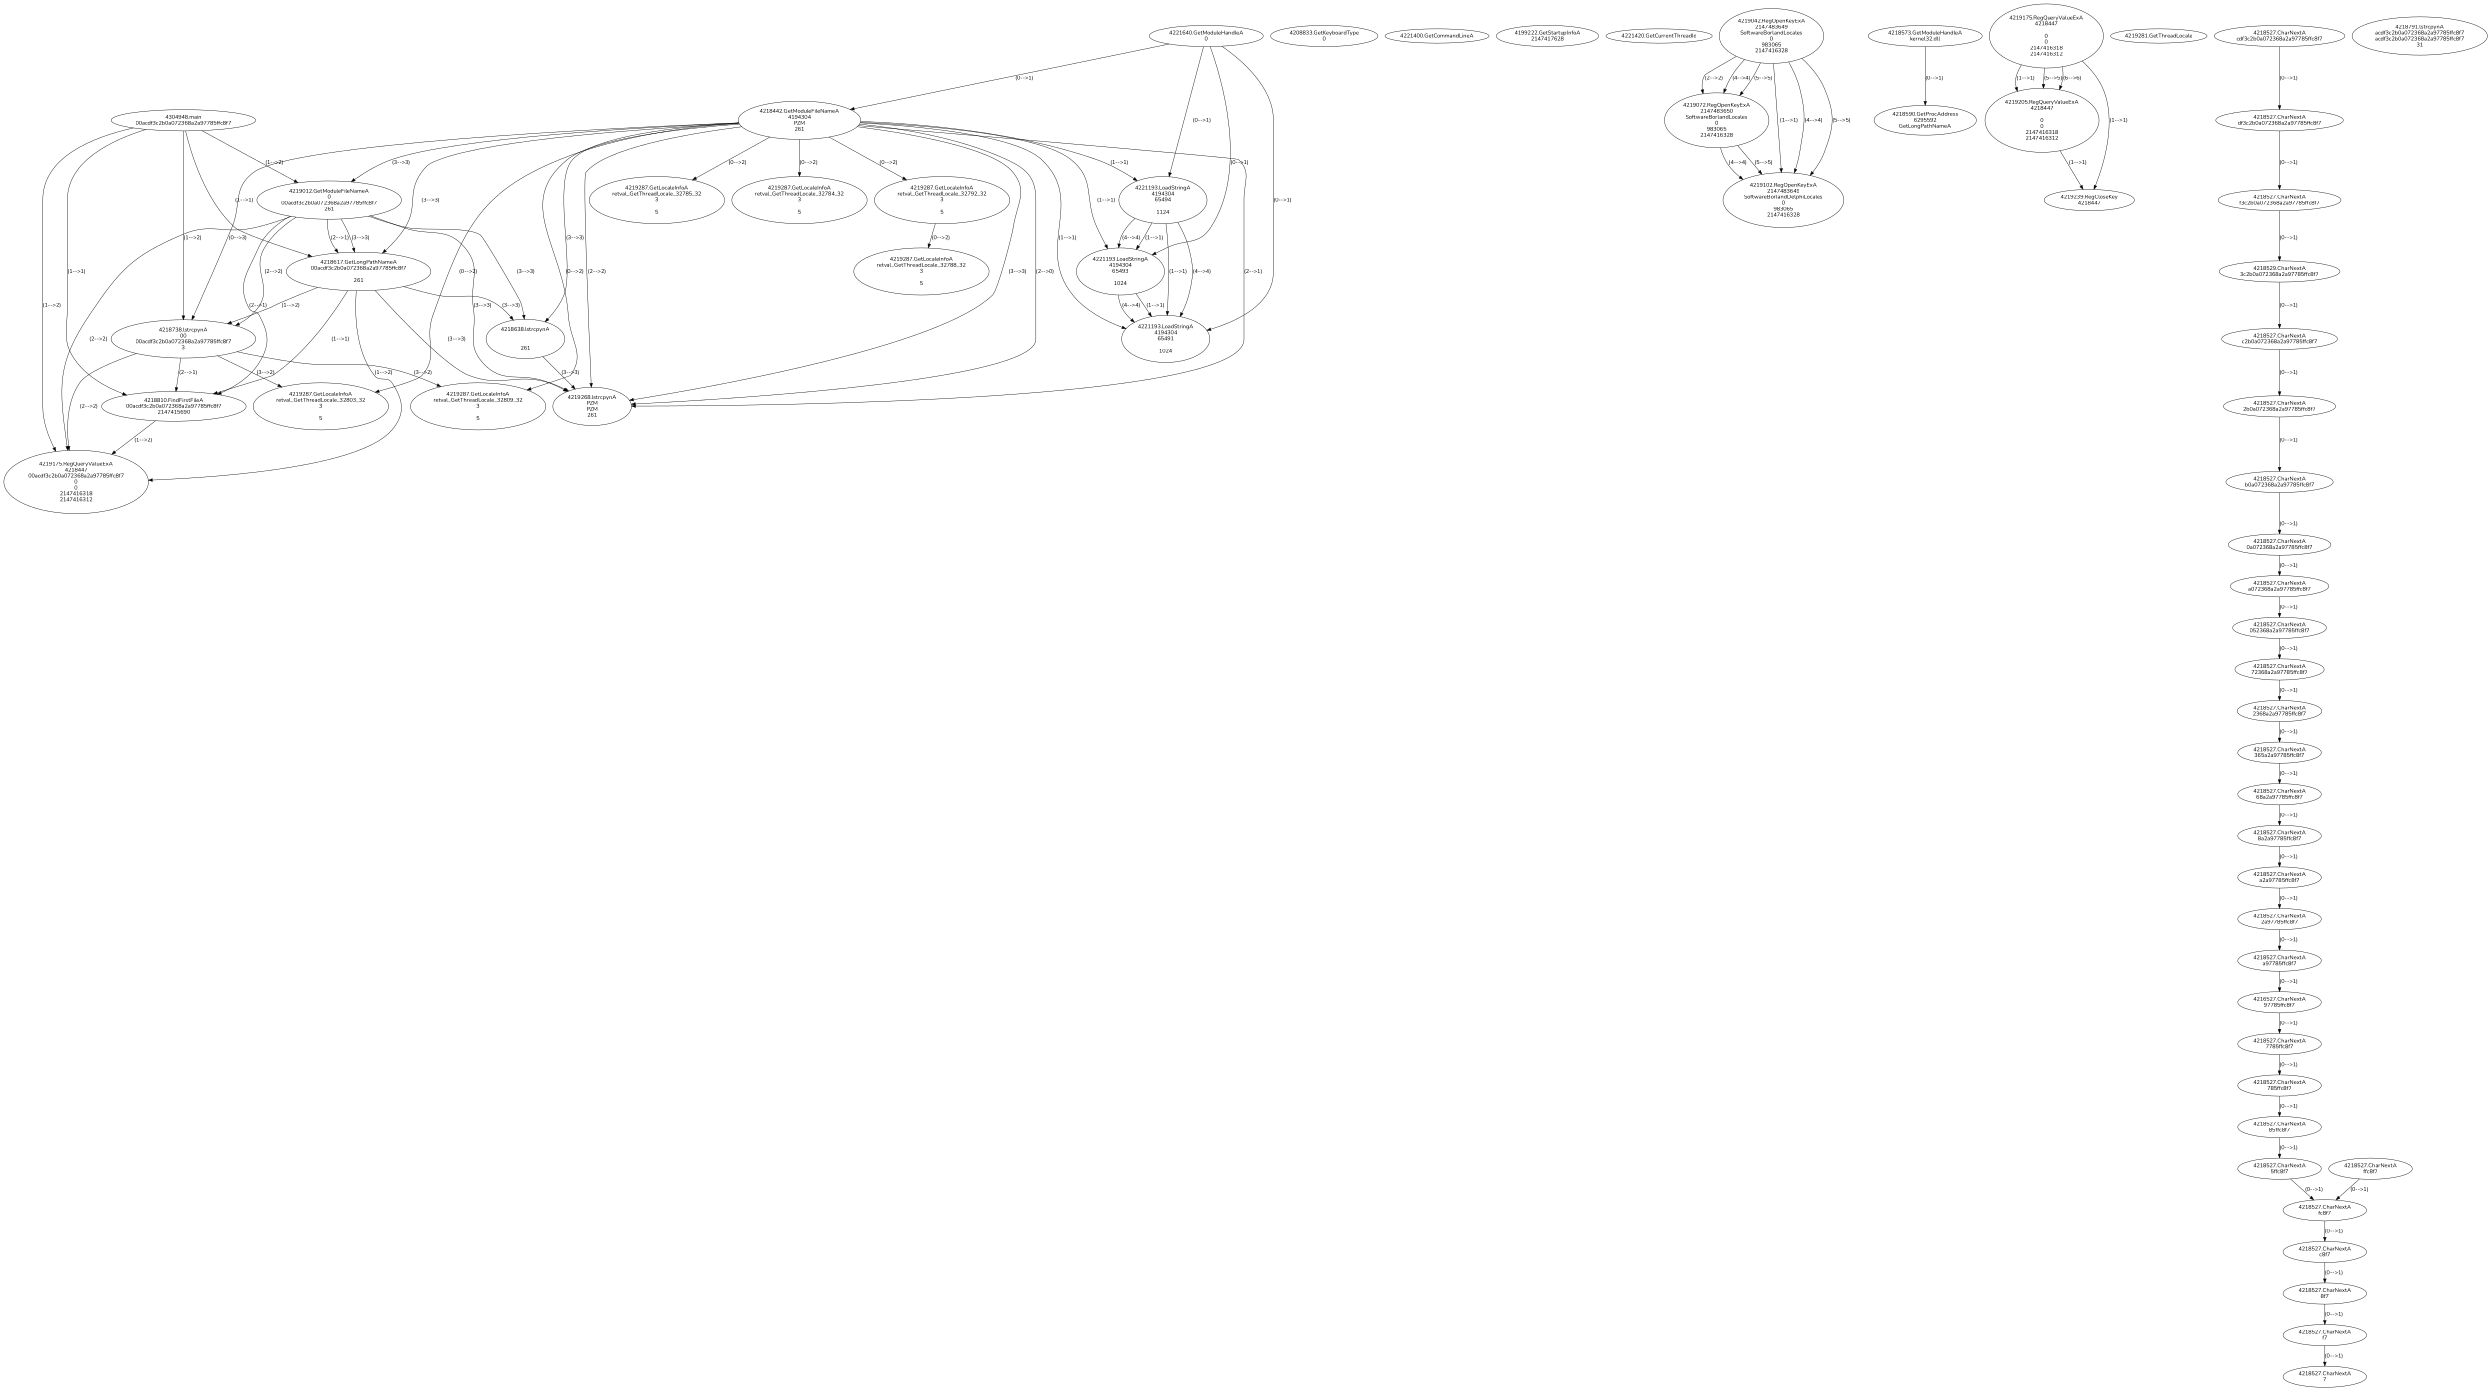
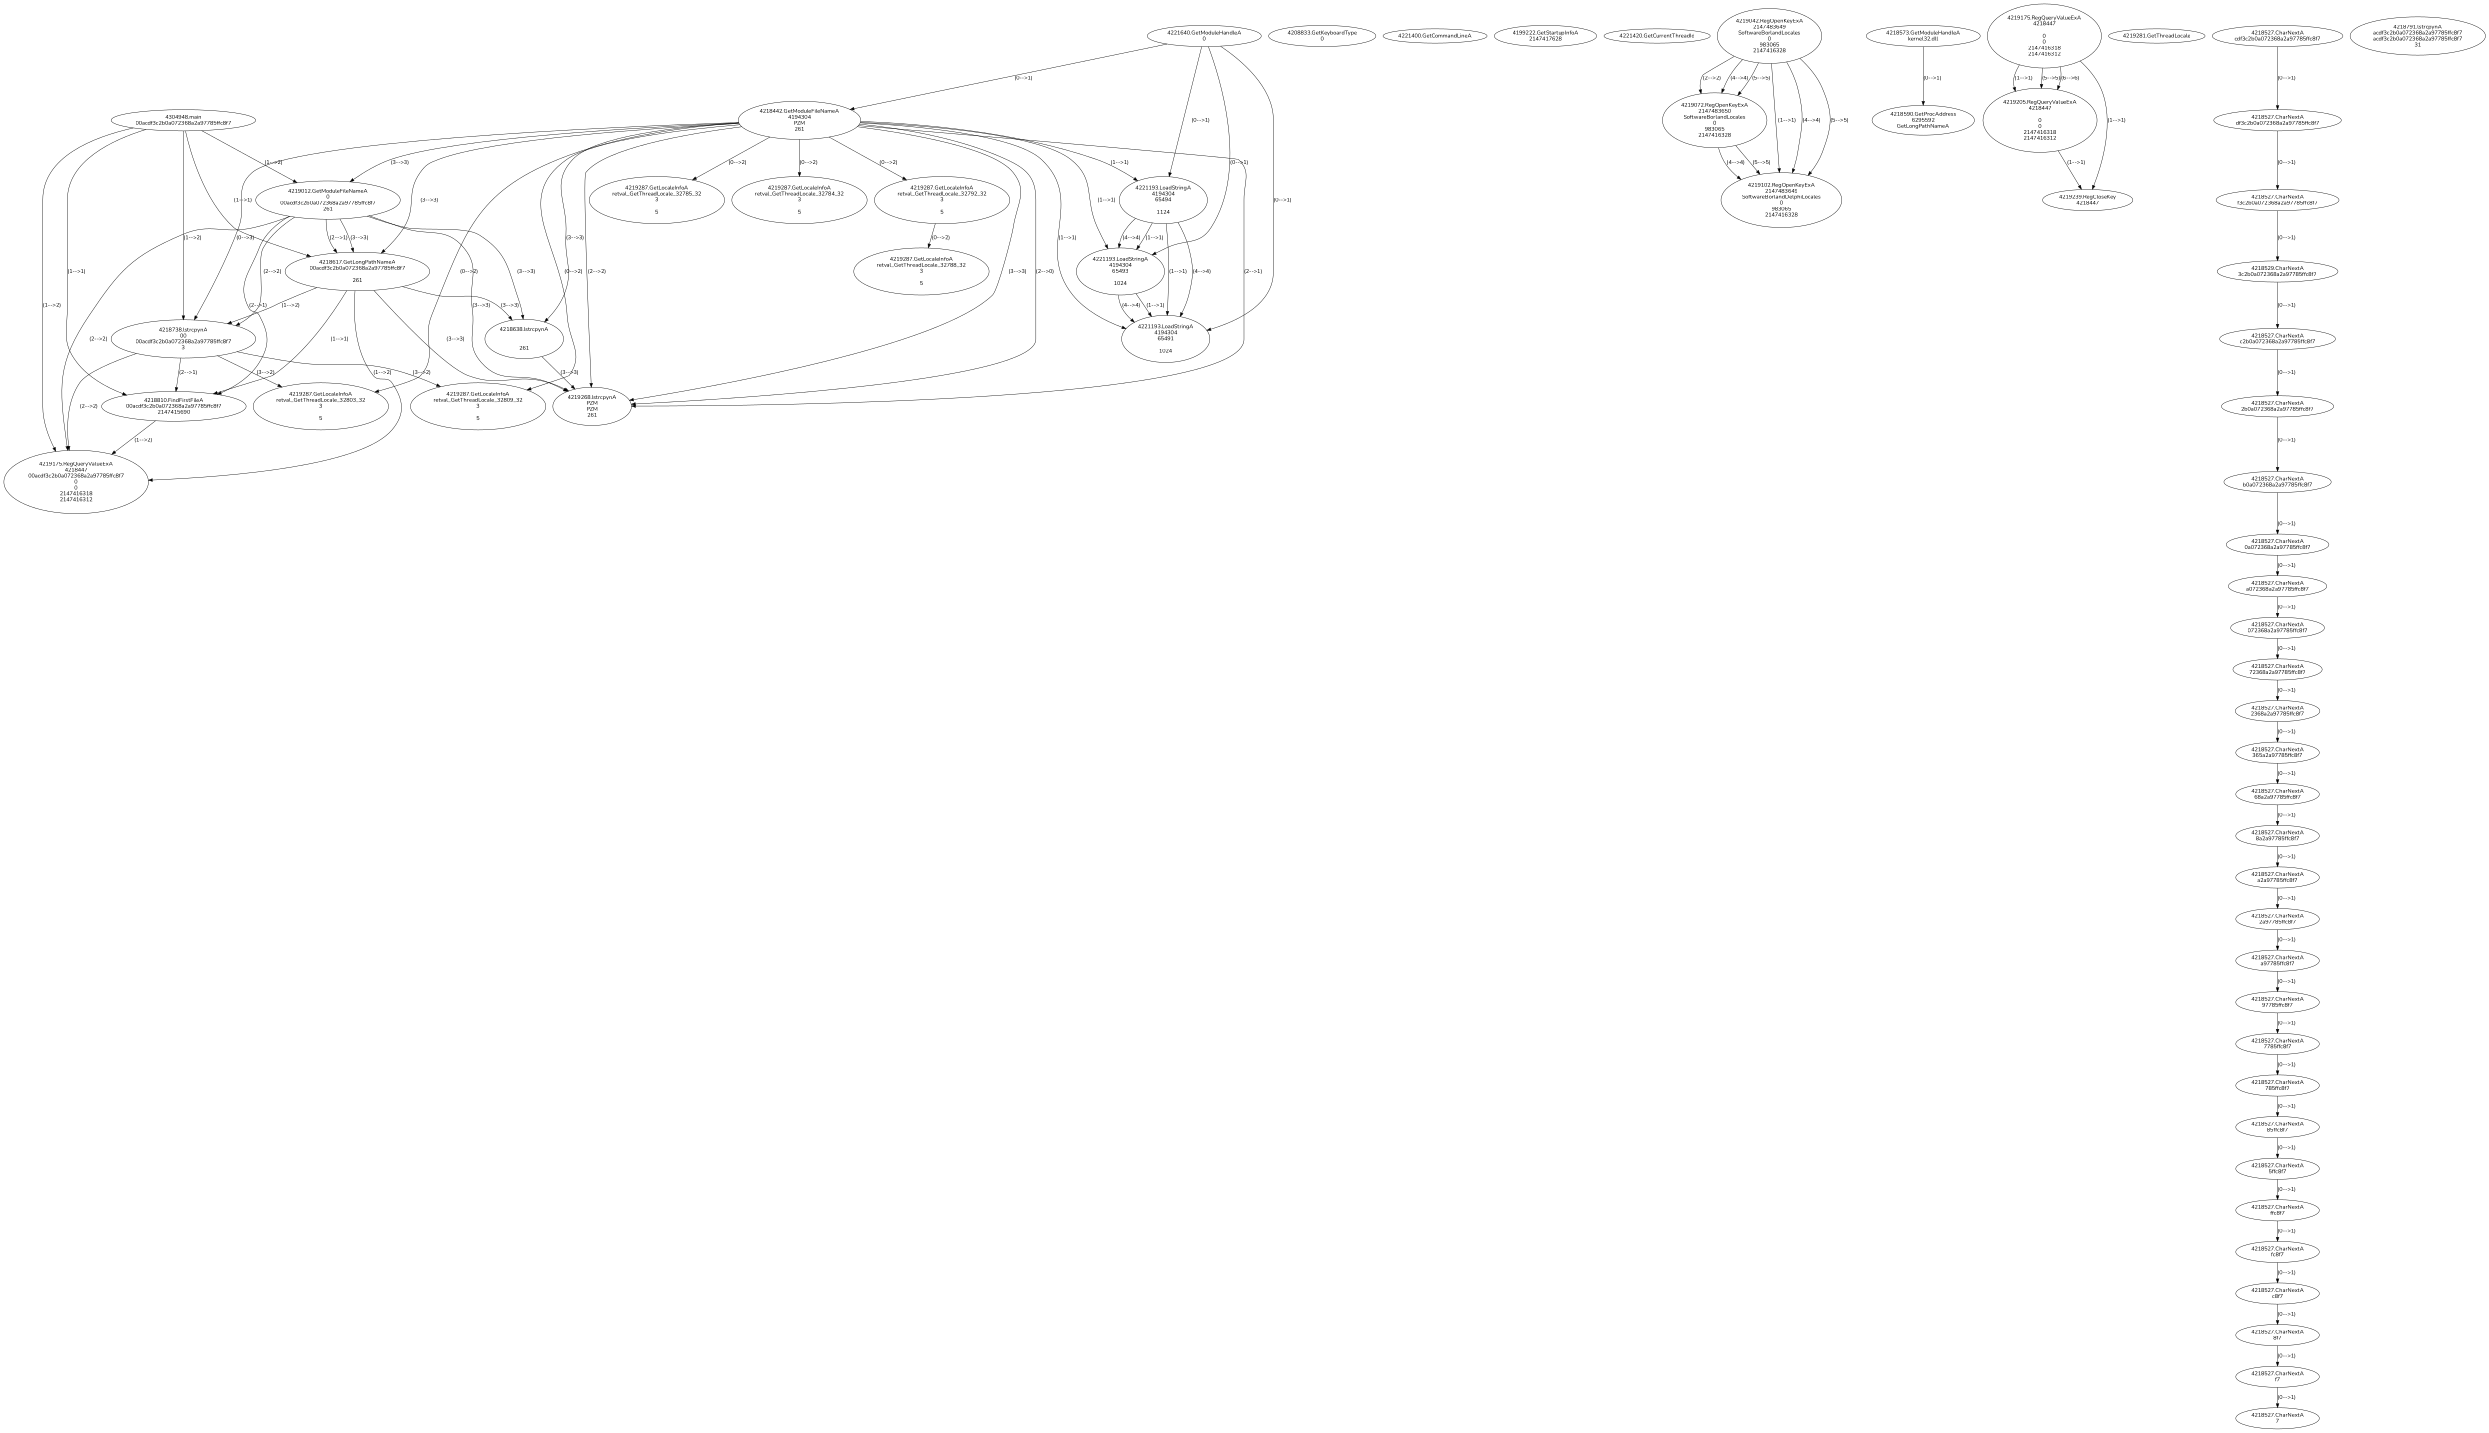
node "4218527.CharNextA 052368a2a97785ffc8f7": label "4218527.CharNextA 052368a2a97785ffc8f7" -> "4218527.CharNextA 072368a2a97785ffc8f7"
node "4216527.CharNextA 97785ffc8f7": label "4216527.CharNextA 97785ffc8f7" -> "4218527.CharNextA 97785ffc8f7"
edge "4218527.CharNextA 5ffc8f7" -> "4218527.CharNextA fc8f7": now "4218527.CharNextA 5ffc8f7" -> "4218527.CharNextA ffc8f7"
